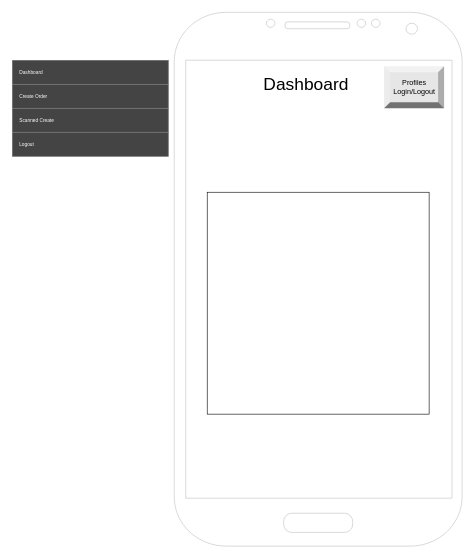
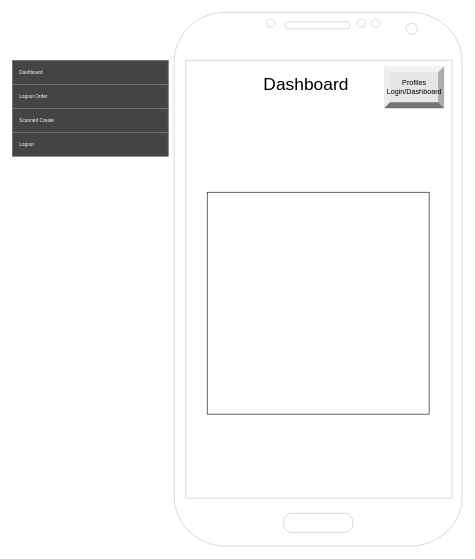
node "Profiles Login/Logout": label "Profiles Login/Logout" -> "Profiles Login/Dashboard"
node "Create Order": label "Create Order" -> "Logout Order"
